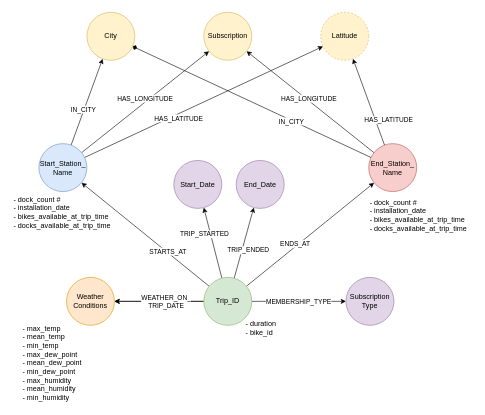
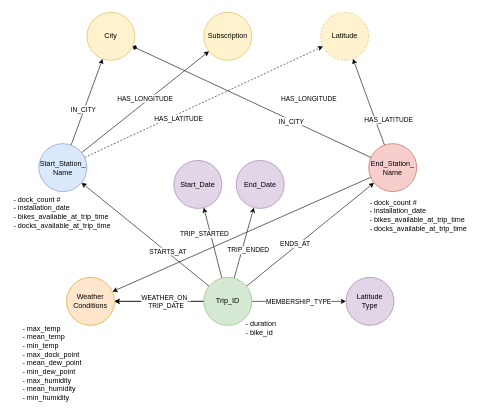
edge "Start_Station_ Name" -> "Latitude": style solid -> dashed
edge "End_Station_ Name" -> "Subscription": now "End_Station_ Name" -> "Weather Conditions"
node "Subscription Type": label "Subscription Type" -> "Latitude Type"
node "- max_temp - mean_temp - min_temp - max_dew_point - mean_dew_point - min_dew_point - max_humidity - mean_humidity - min_humidity": label "- max_temp - mean_temp - min_temp - max_dew_point - mean_dew_point - min_dew_point - max_humidity - mean_humidity - min_humidity" -> "- max_temp - mean_temp - min_temp - max_dock_point - mean_dew_point - min_dew_point - max_humidity - mean_humidity - min_humidity"
